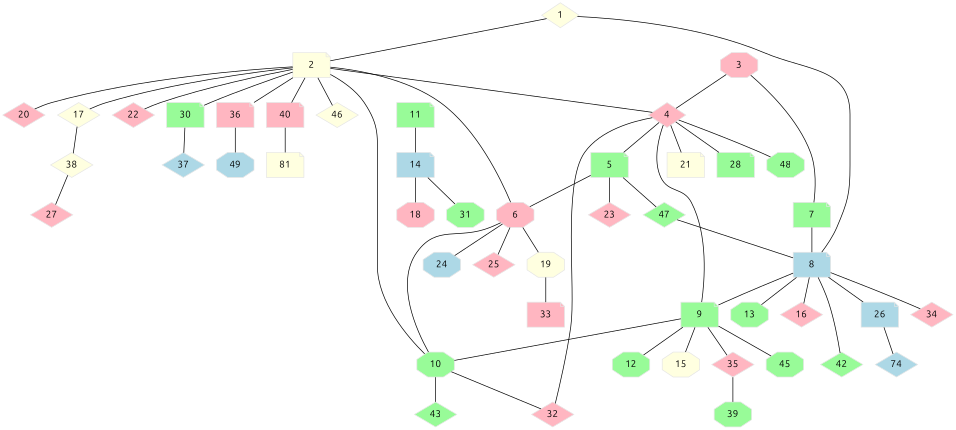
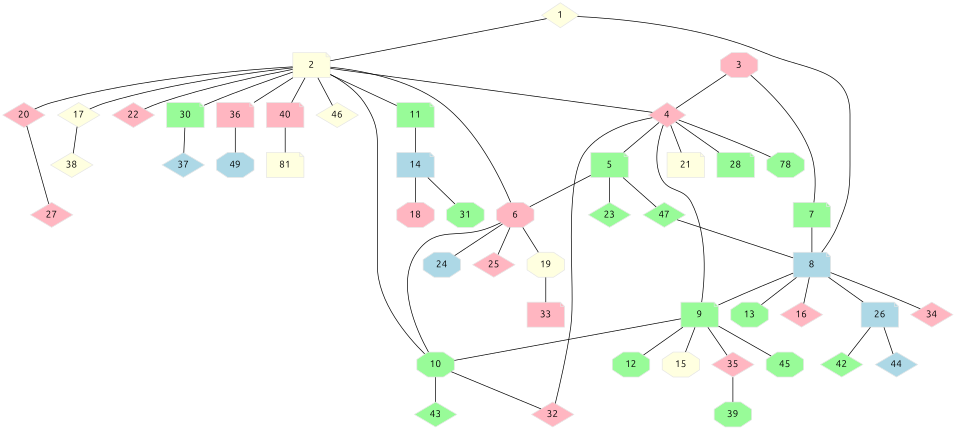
edge "2" -- "11": added
node "48": label "48" -> "78"
edge "38" -- "27": now "20" -- "27"
node "23": fillcolor lightpink -> palegreen
edge "8" -- "42": now "26" -- "42"
node "74": label "74" -> "44"
